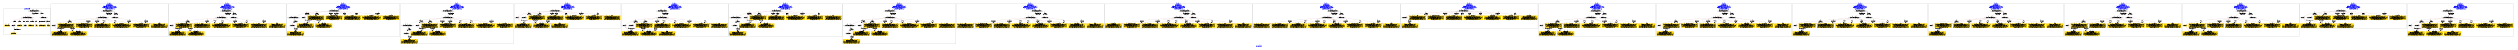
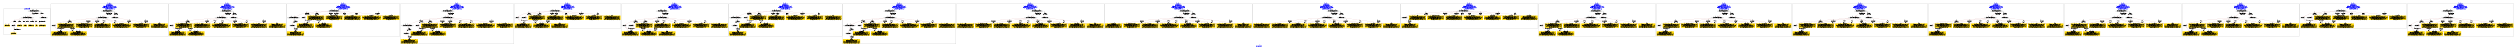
node "Process": fillcolor lightgray -> gold
node "image": removed
node "Person2": fillcolor gold -> lightgray
